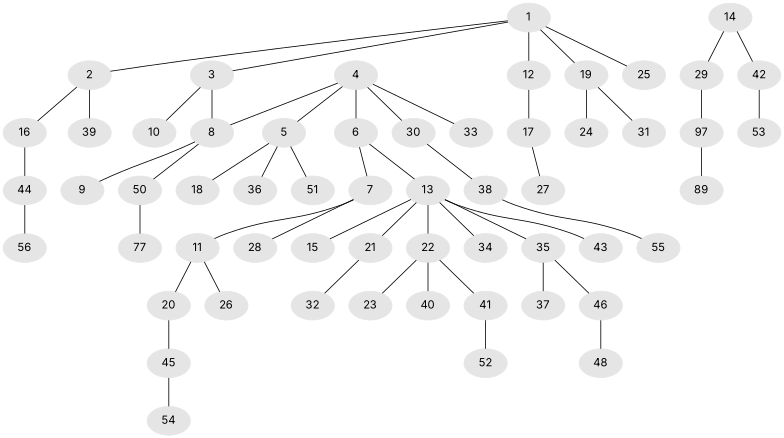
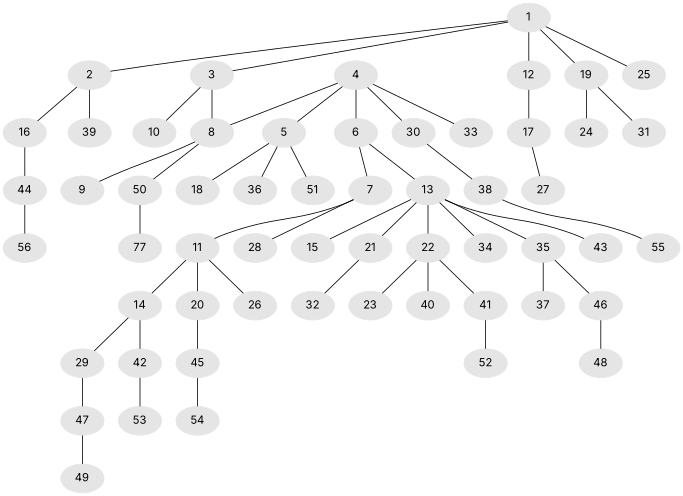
node "97": label "97" -> "47"
node "89": label "89" -> "49"
edge "11" -- "14": added
